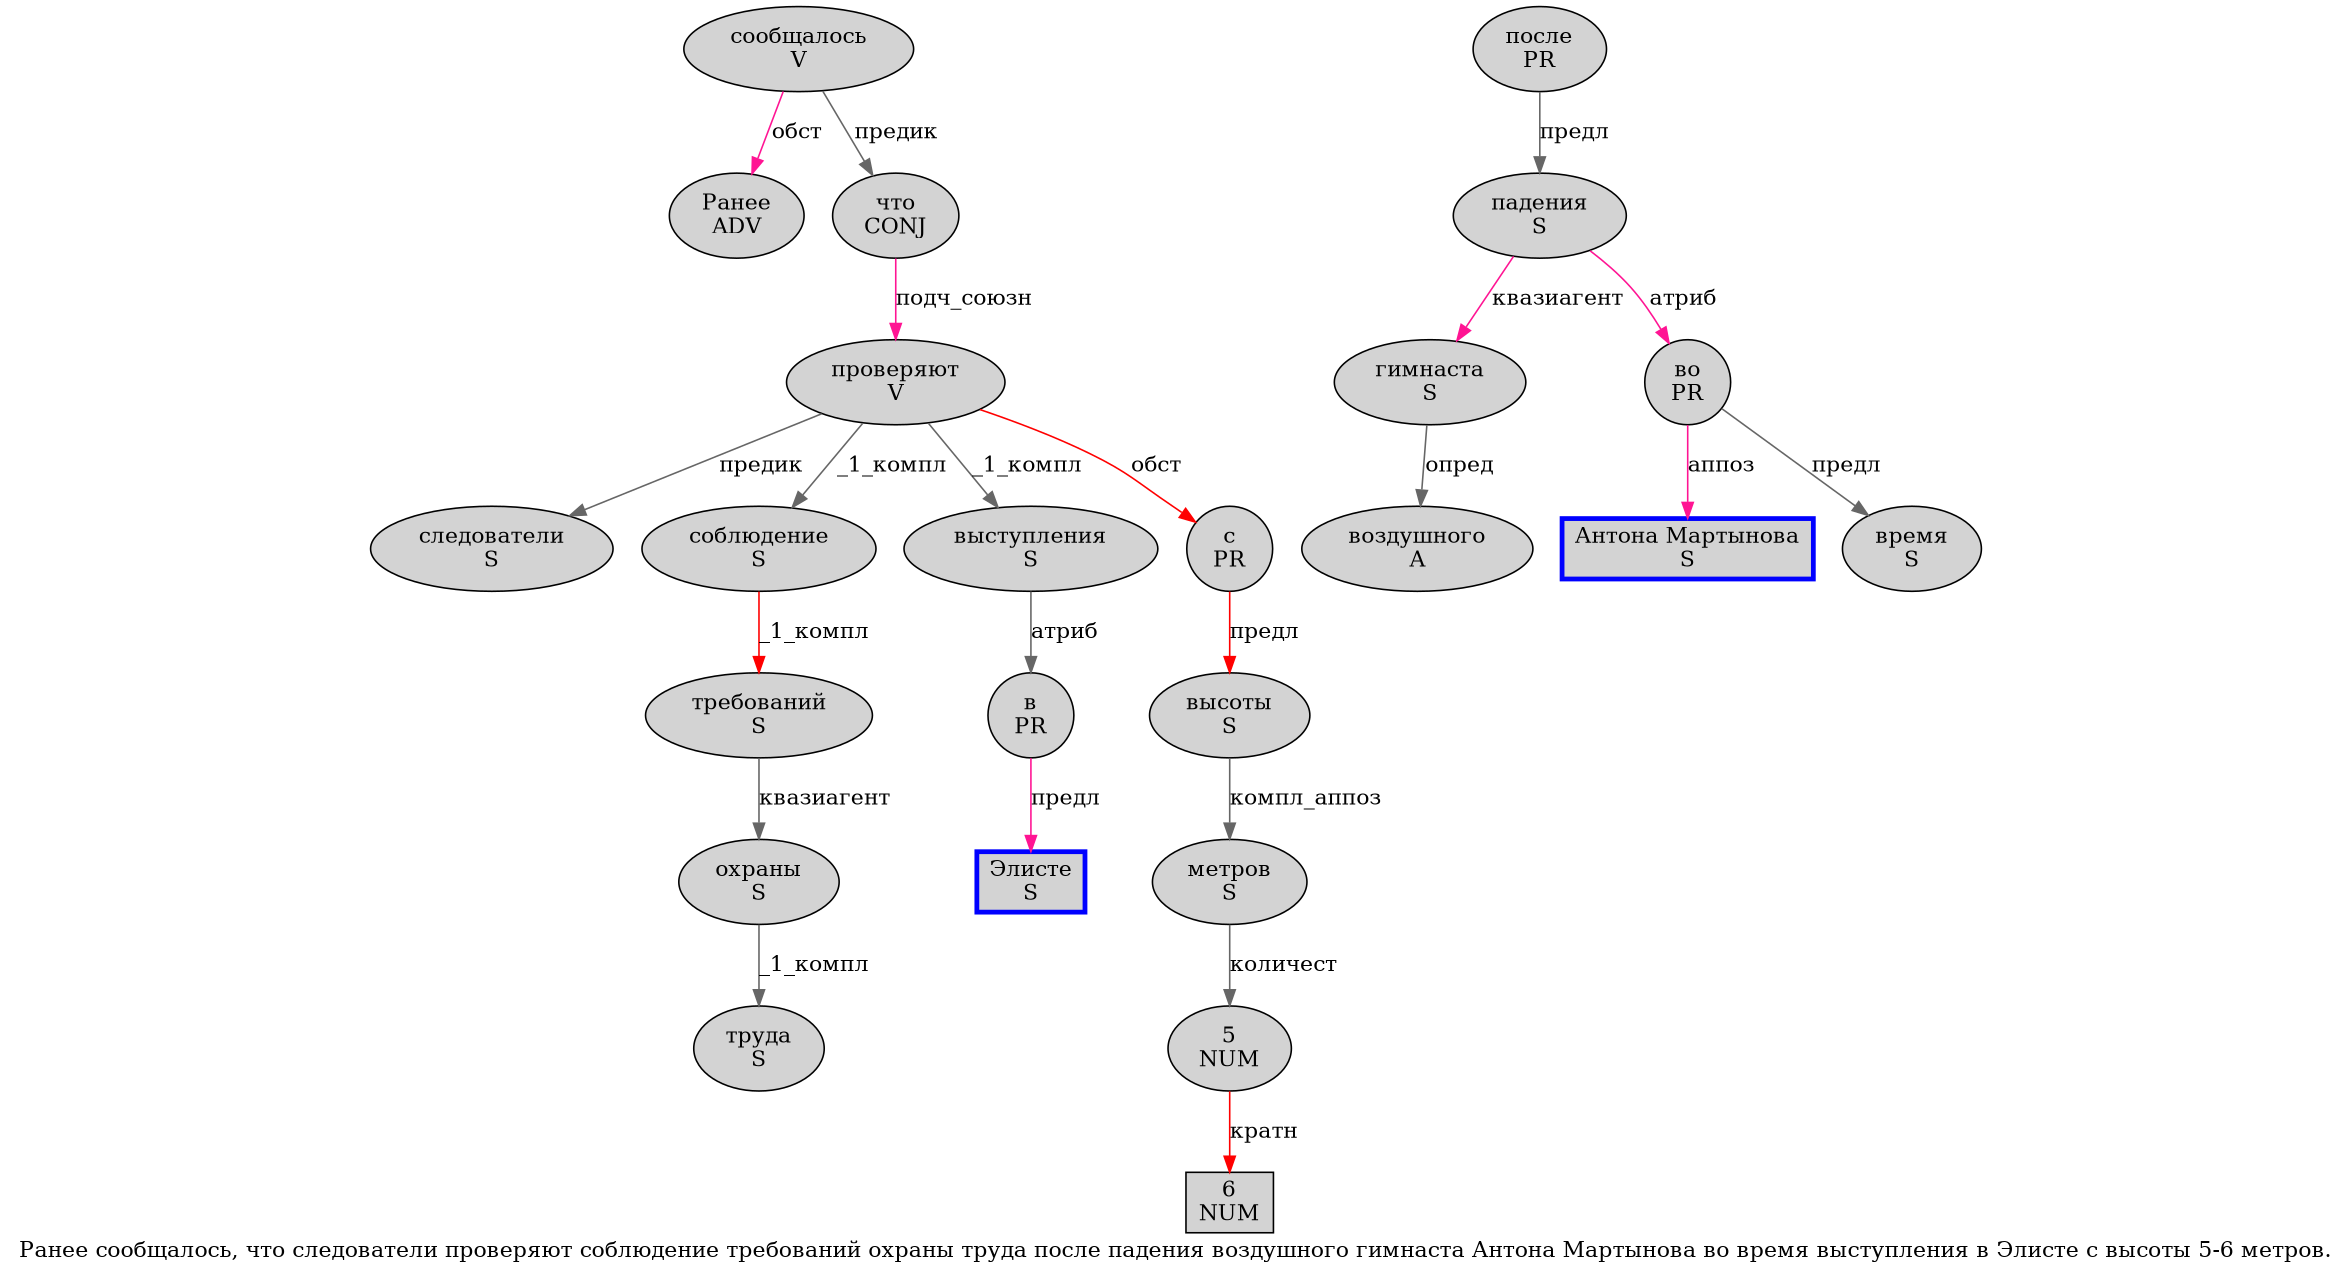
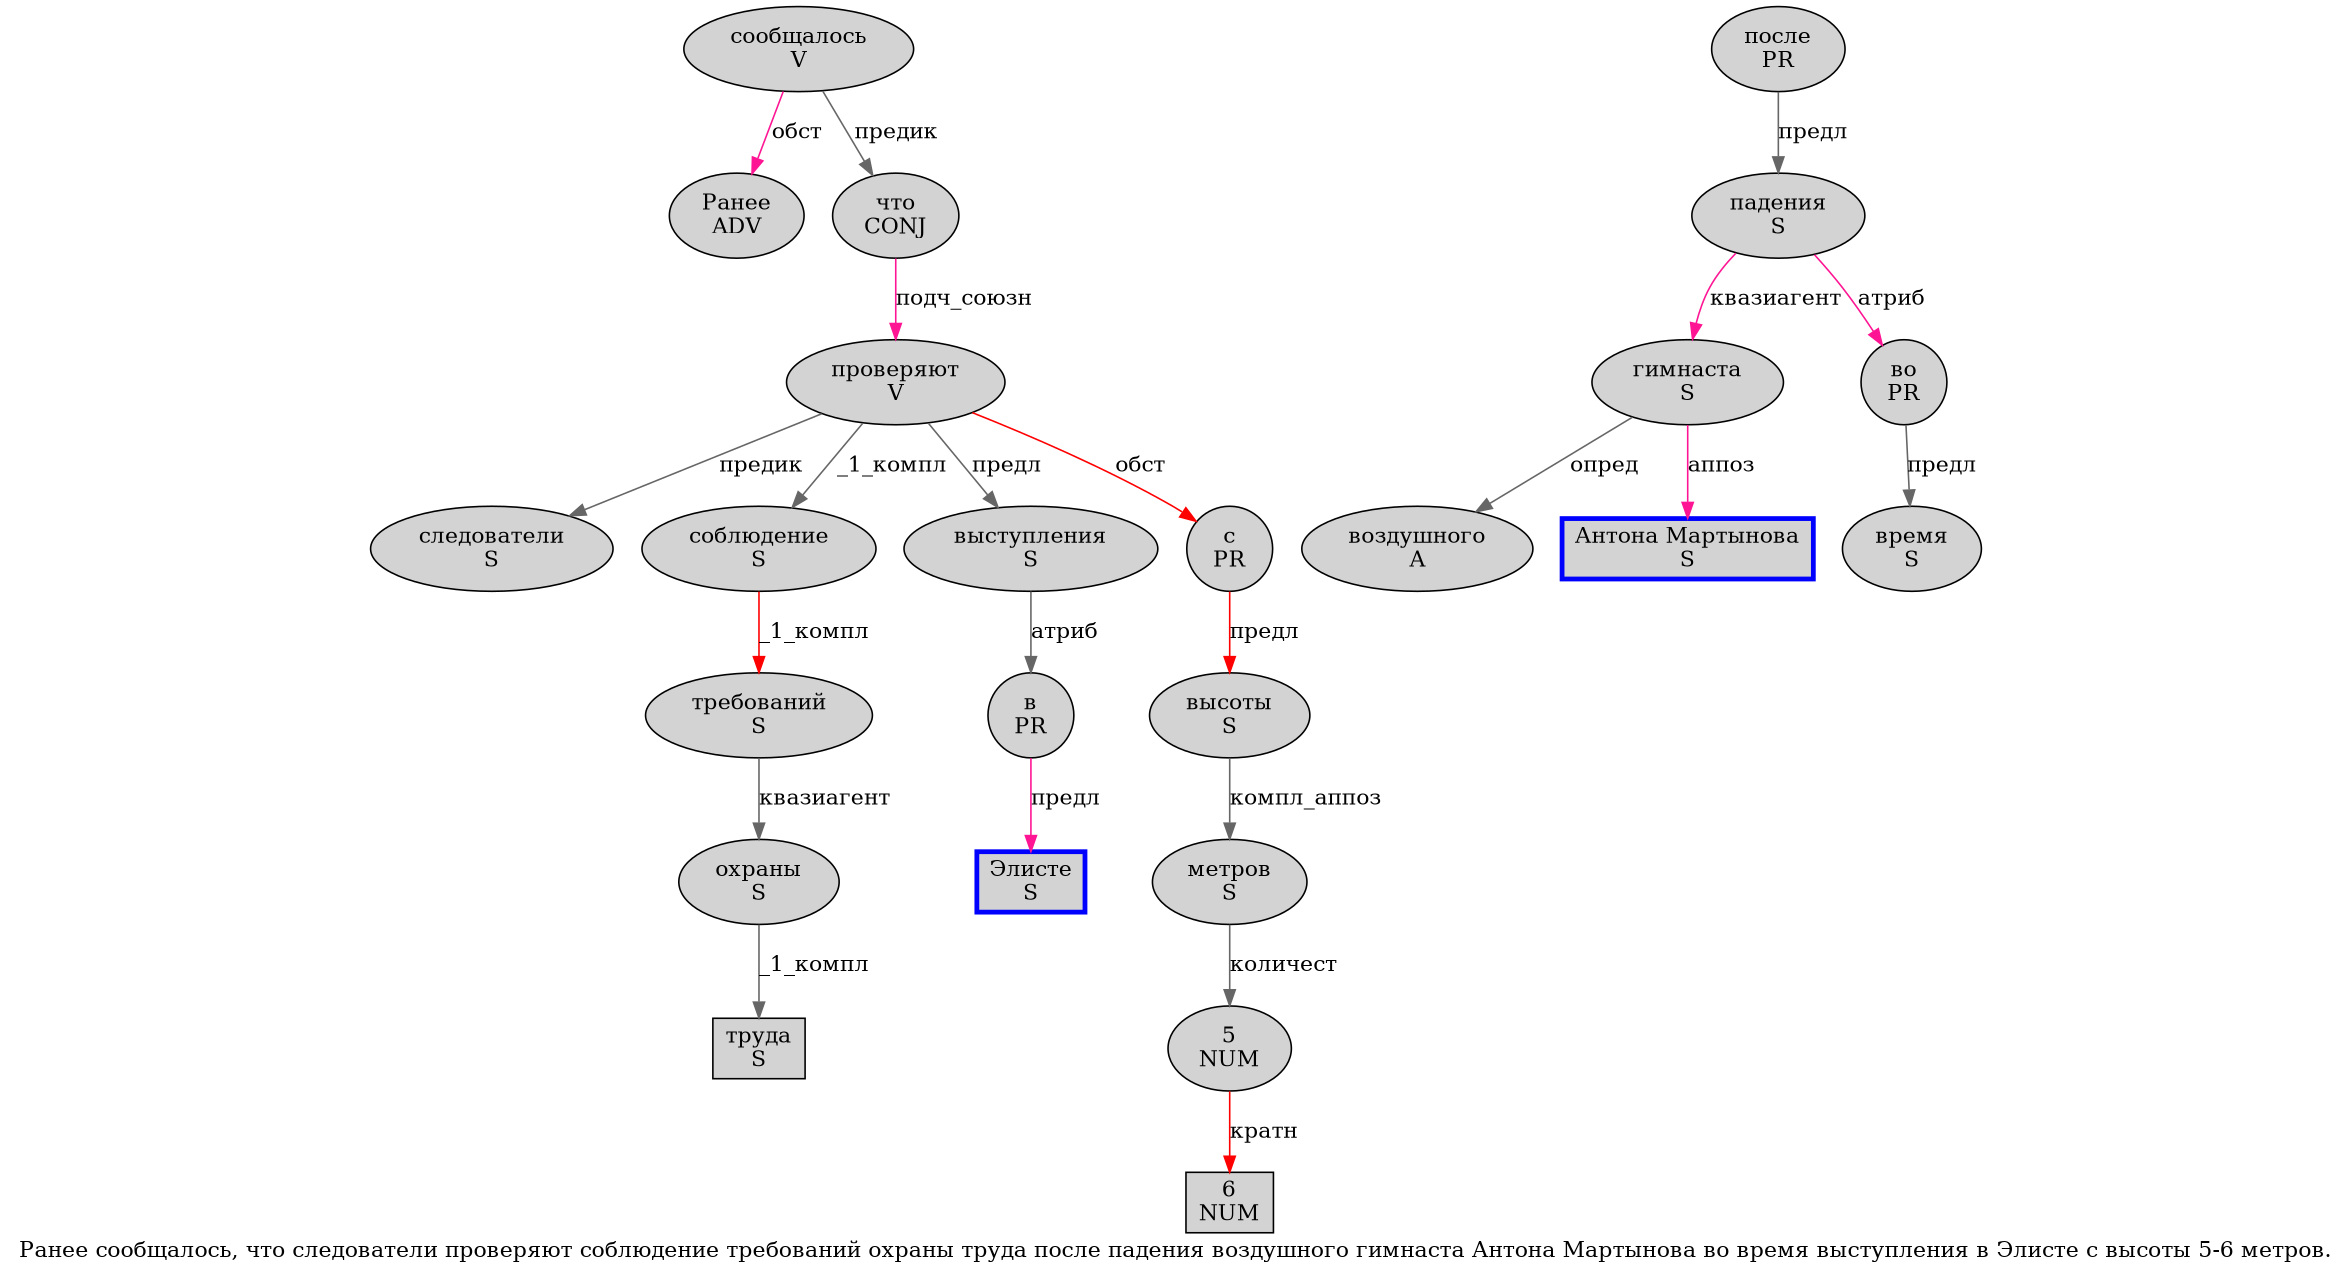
edge "во PR" -> "Антона Мартынова S": now "гимнаста S" -> "Антона Мартынова S"
edge "проверяют V" -> "выступления S": label "_1_компл" -> "предл"
node "труда S": shape ellipse -> box
